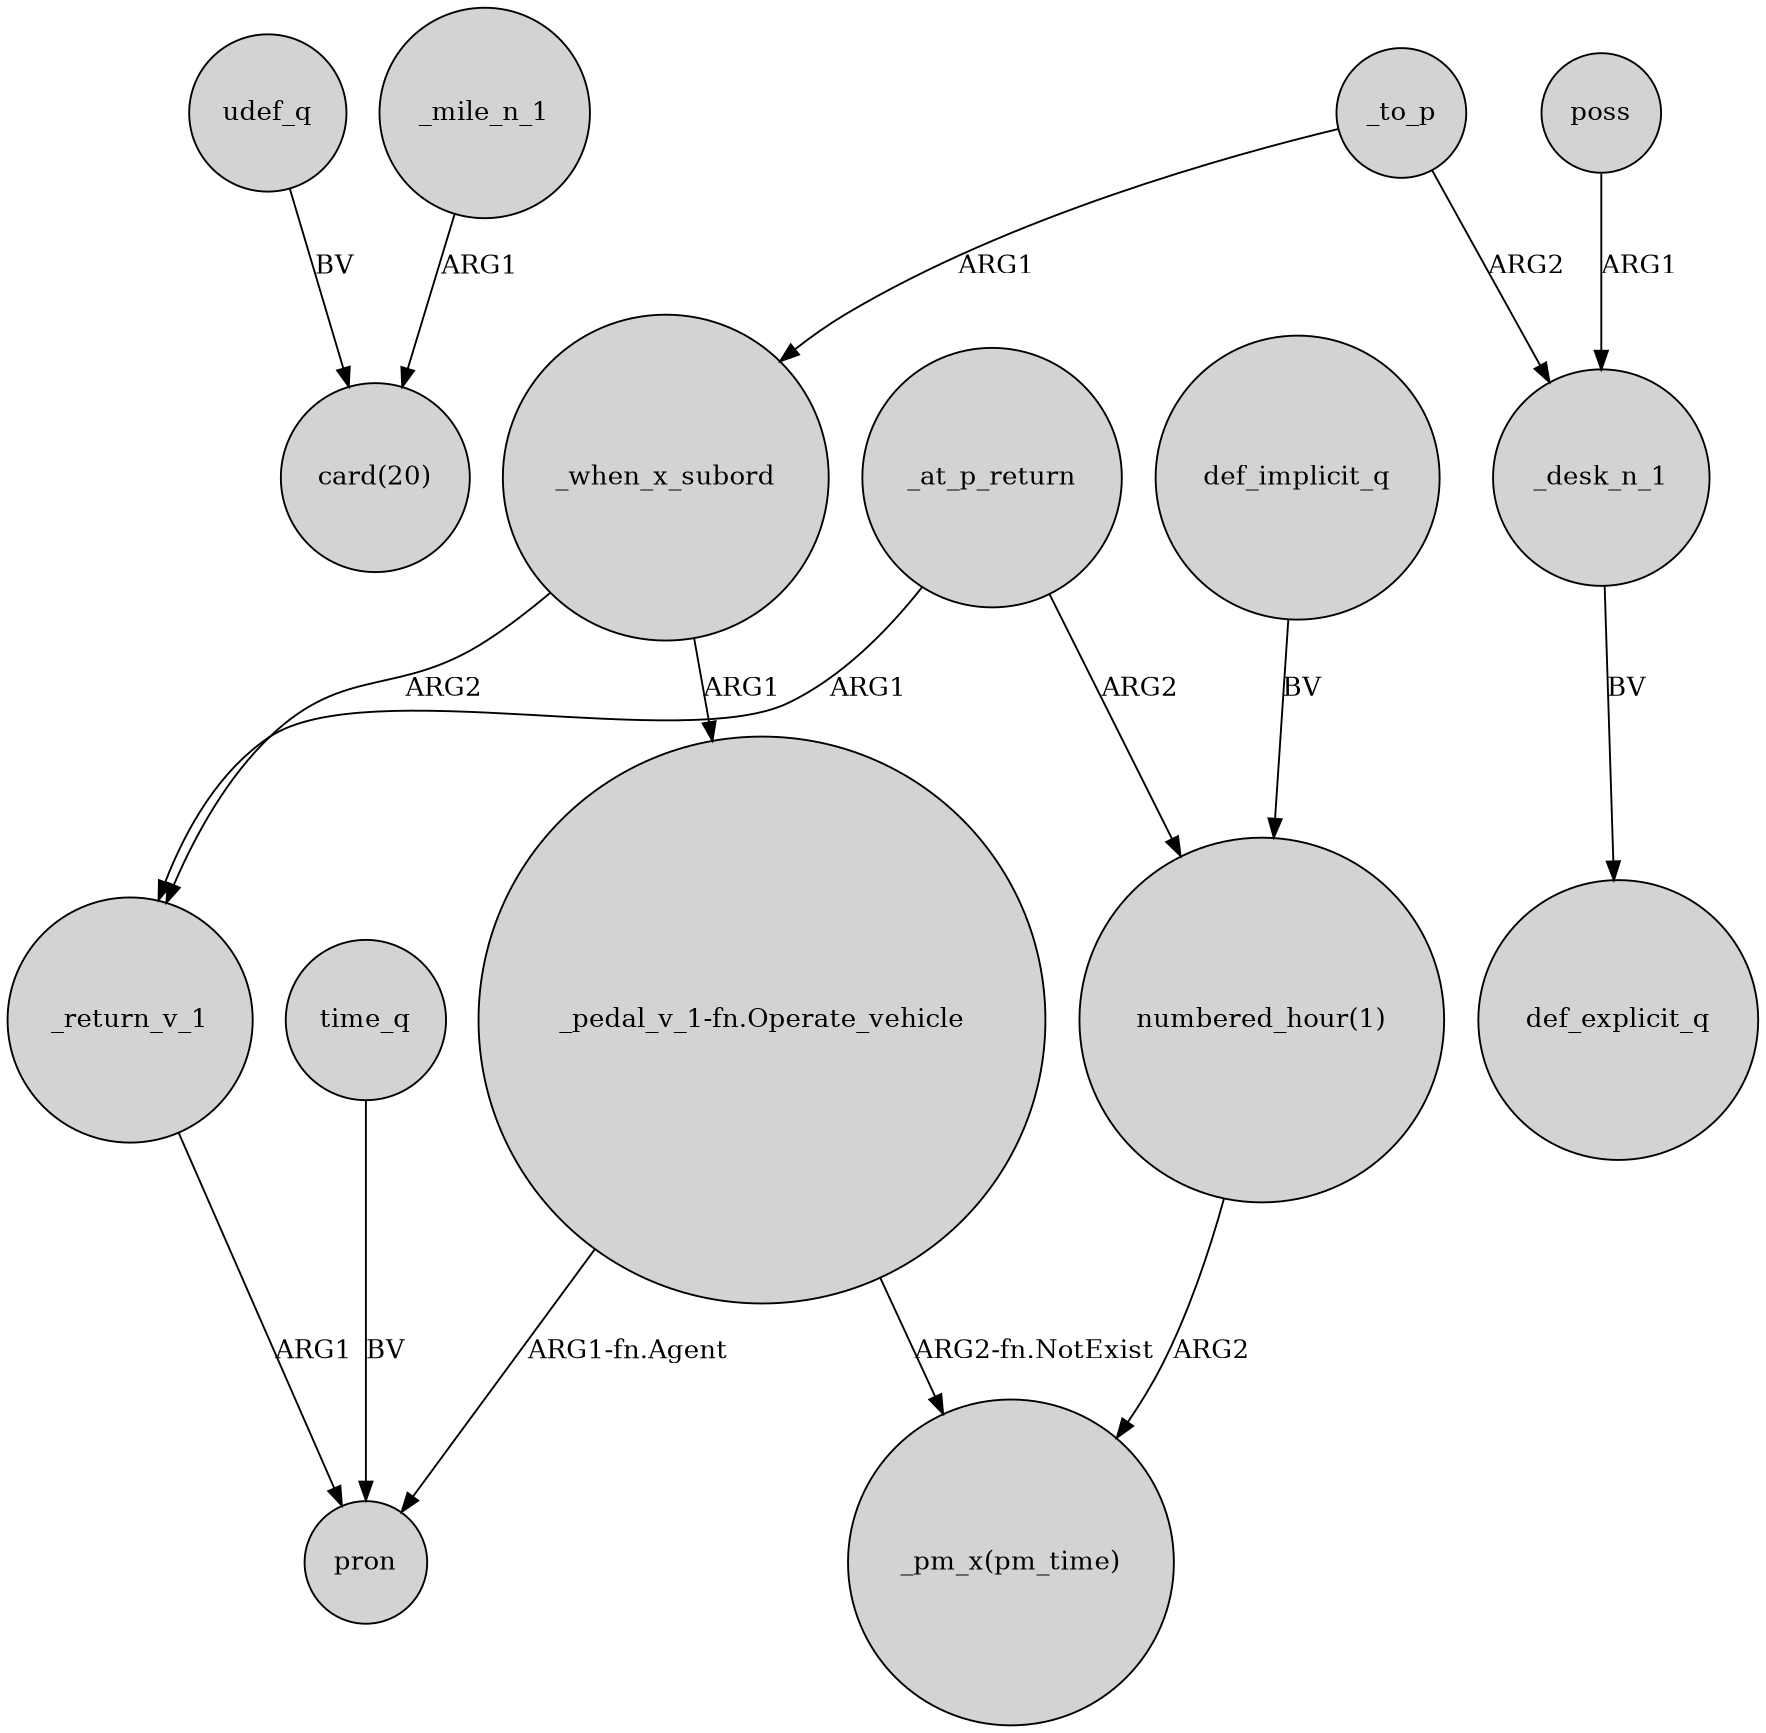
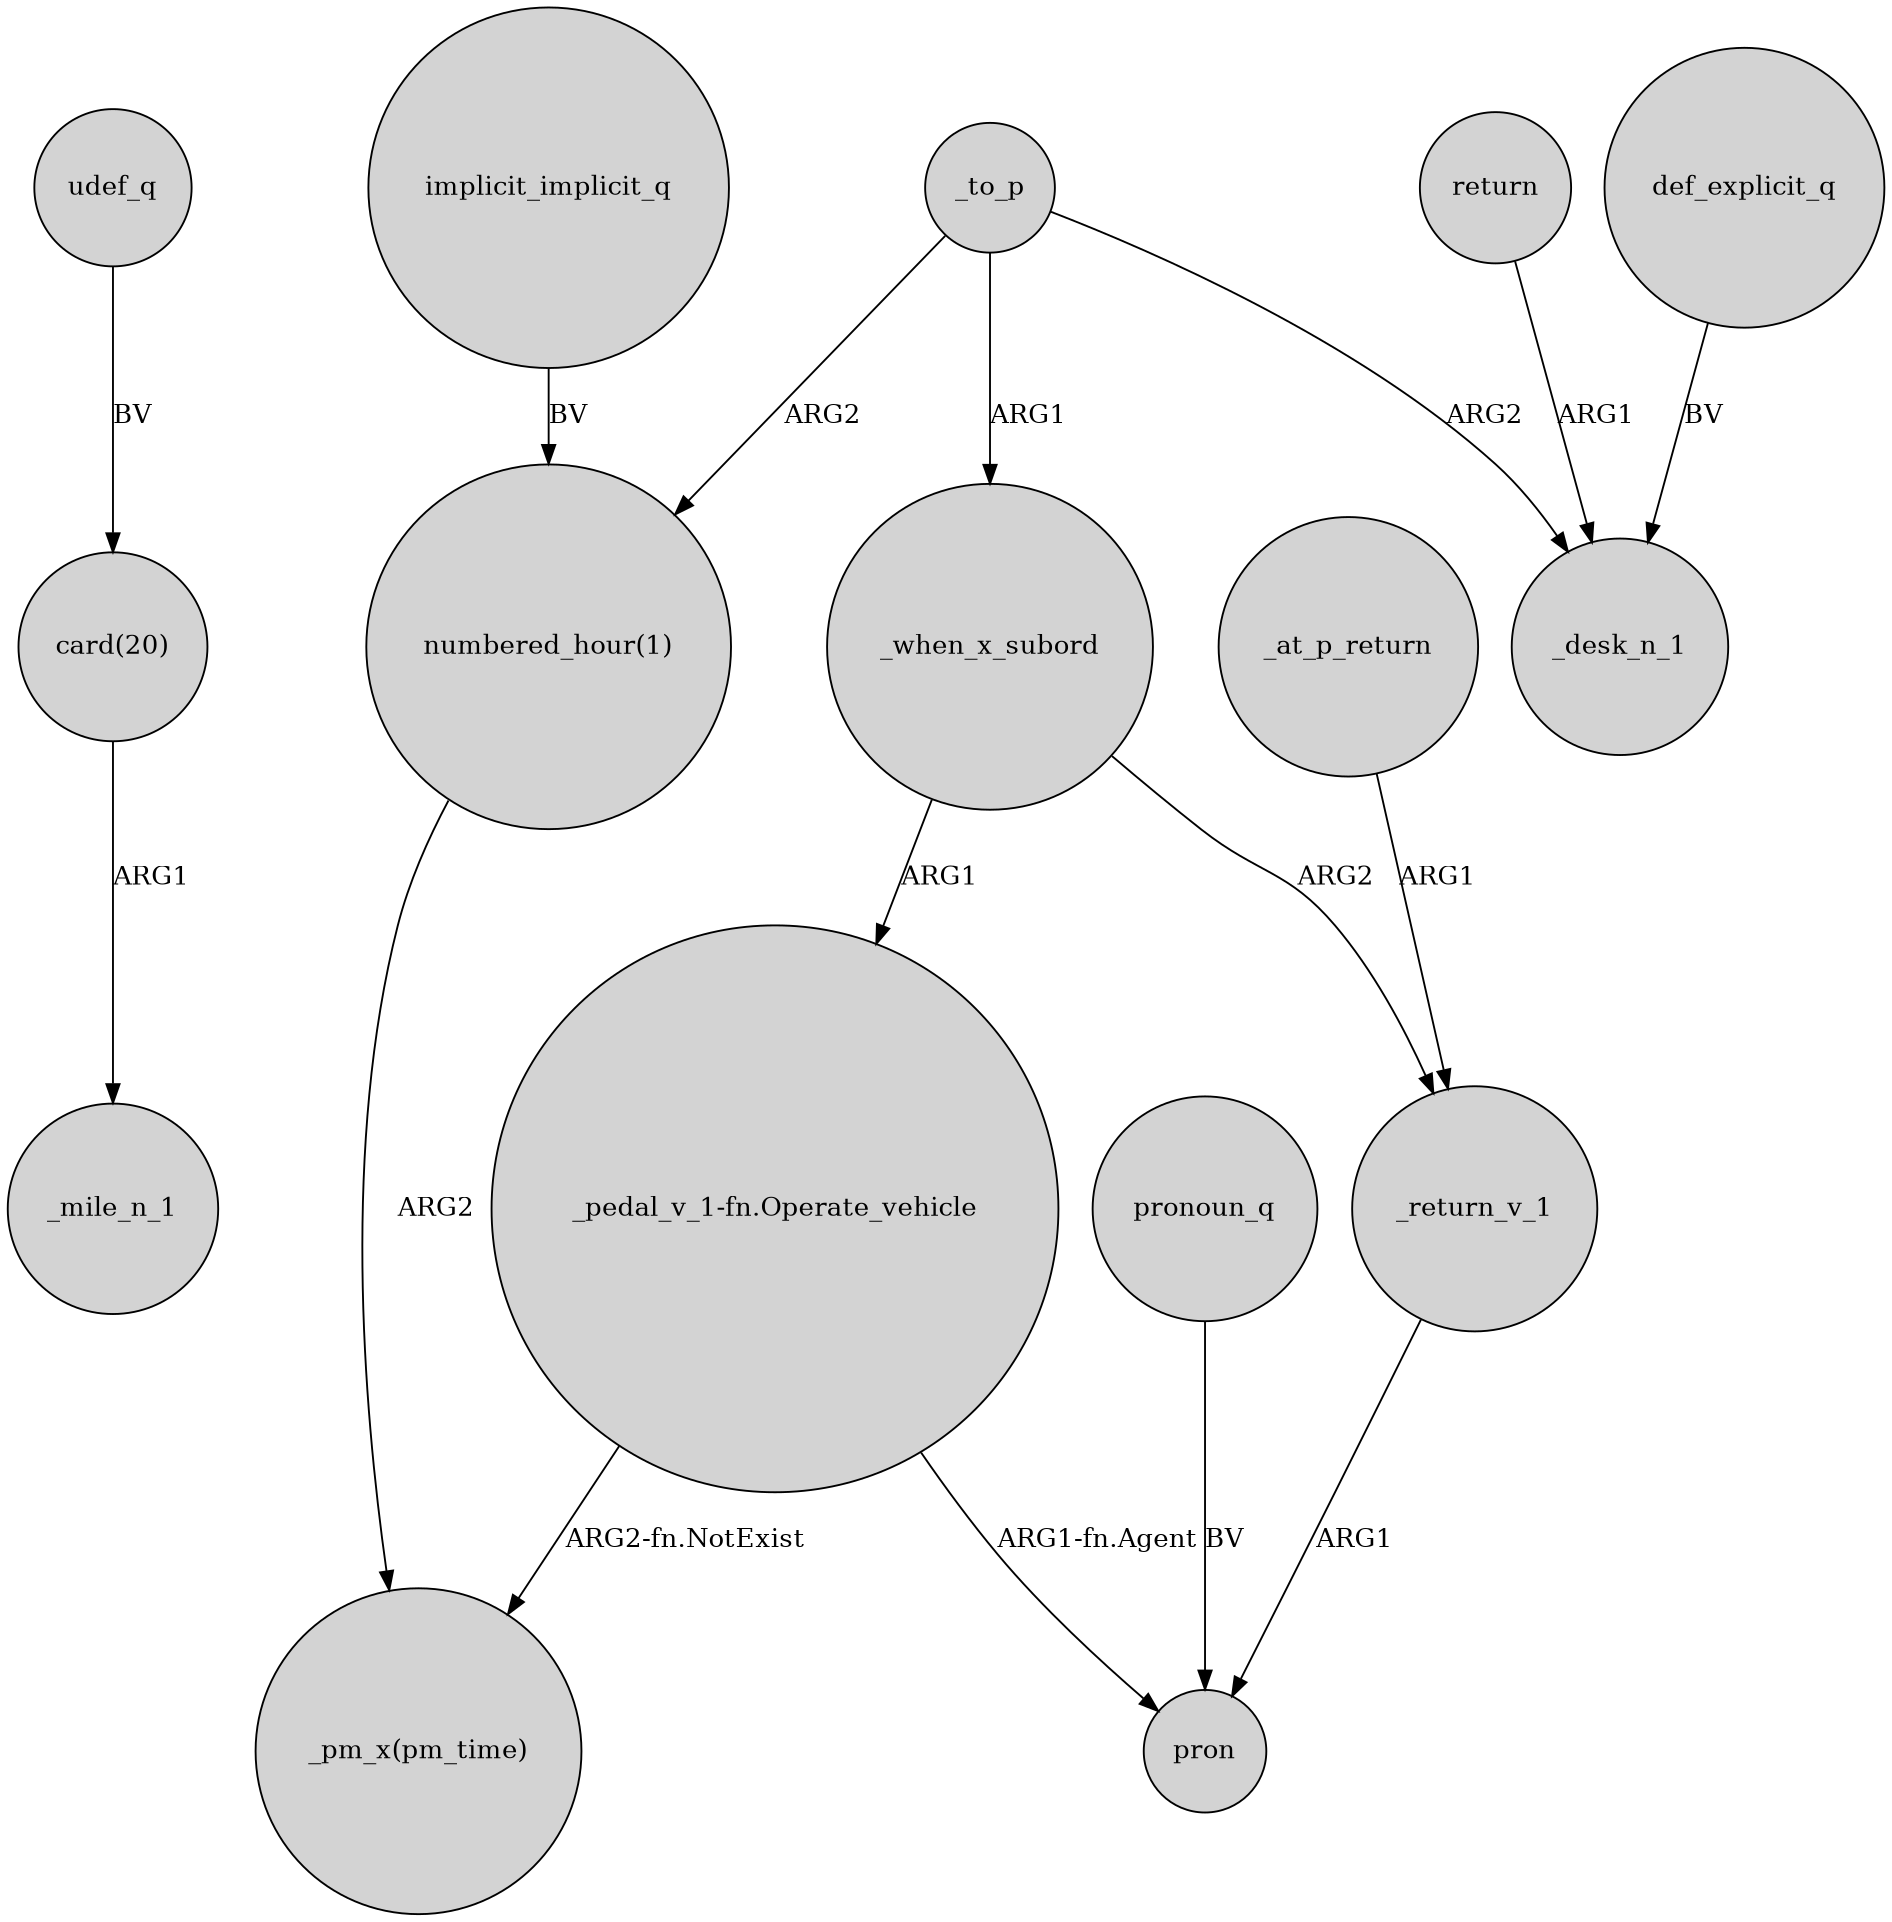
node "poss": label "poss" -> "return"
edge "_mile_n_1" -> "card(20)": reversed
node "def_implicit_q": label "def_implicit_q" -> "implicit_implicit_q"
edge "_at_p_return" -> "numbered_hour(1)": now "_to_p" -> "numbered_hour(1)"
edge "_desk_n_1" -> "def_explicit_q": reversed
node "time_q": label "time_q" -> "pronoun_q"
